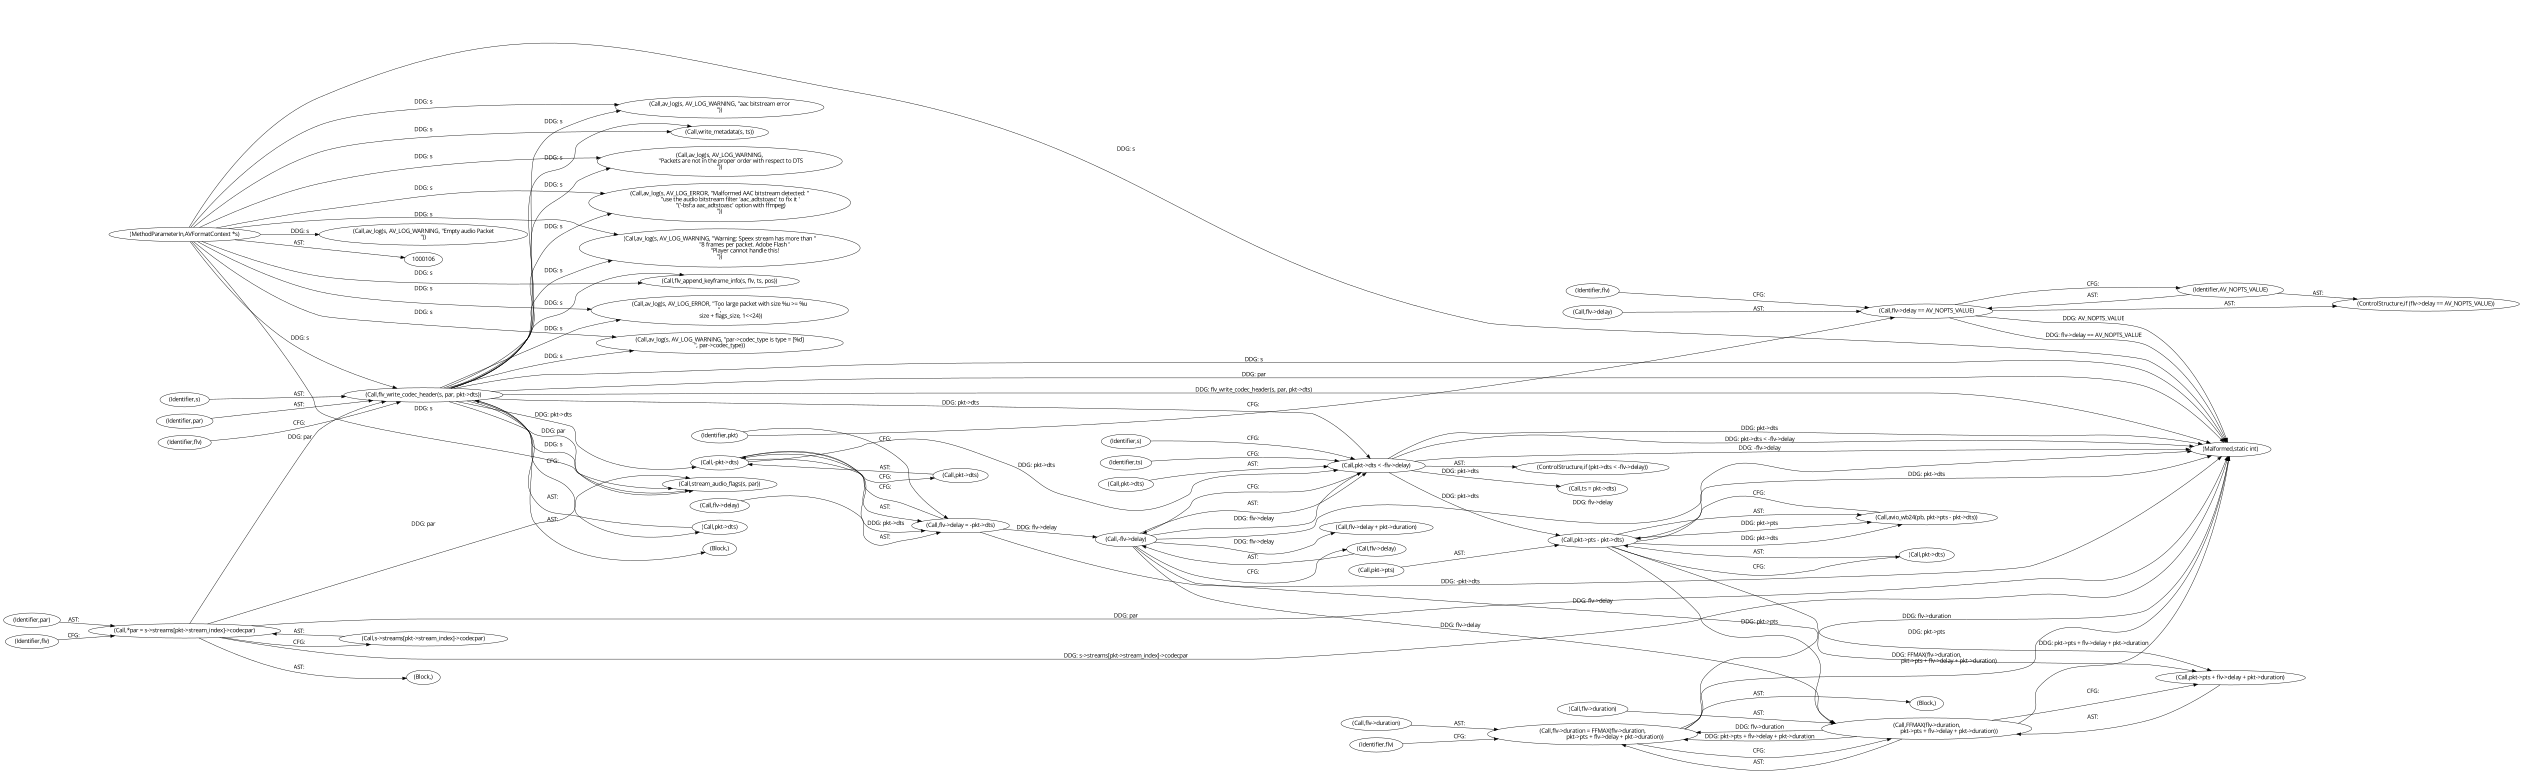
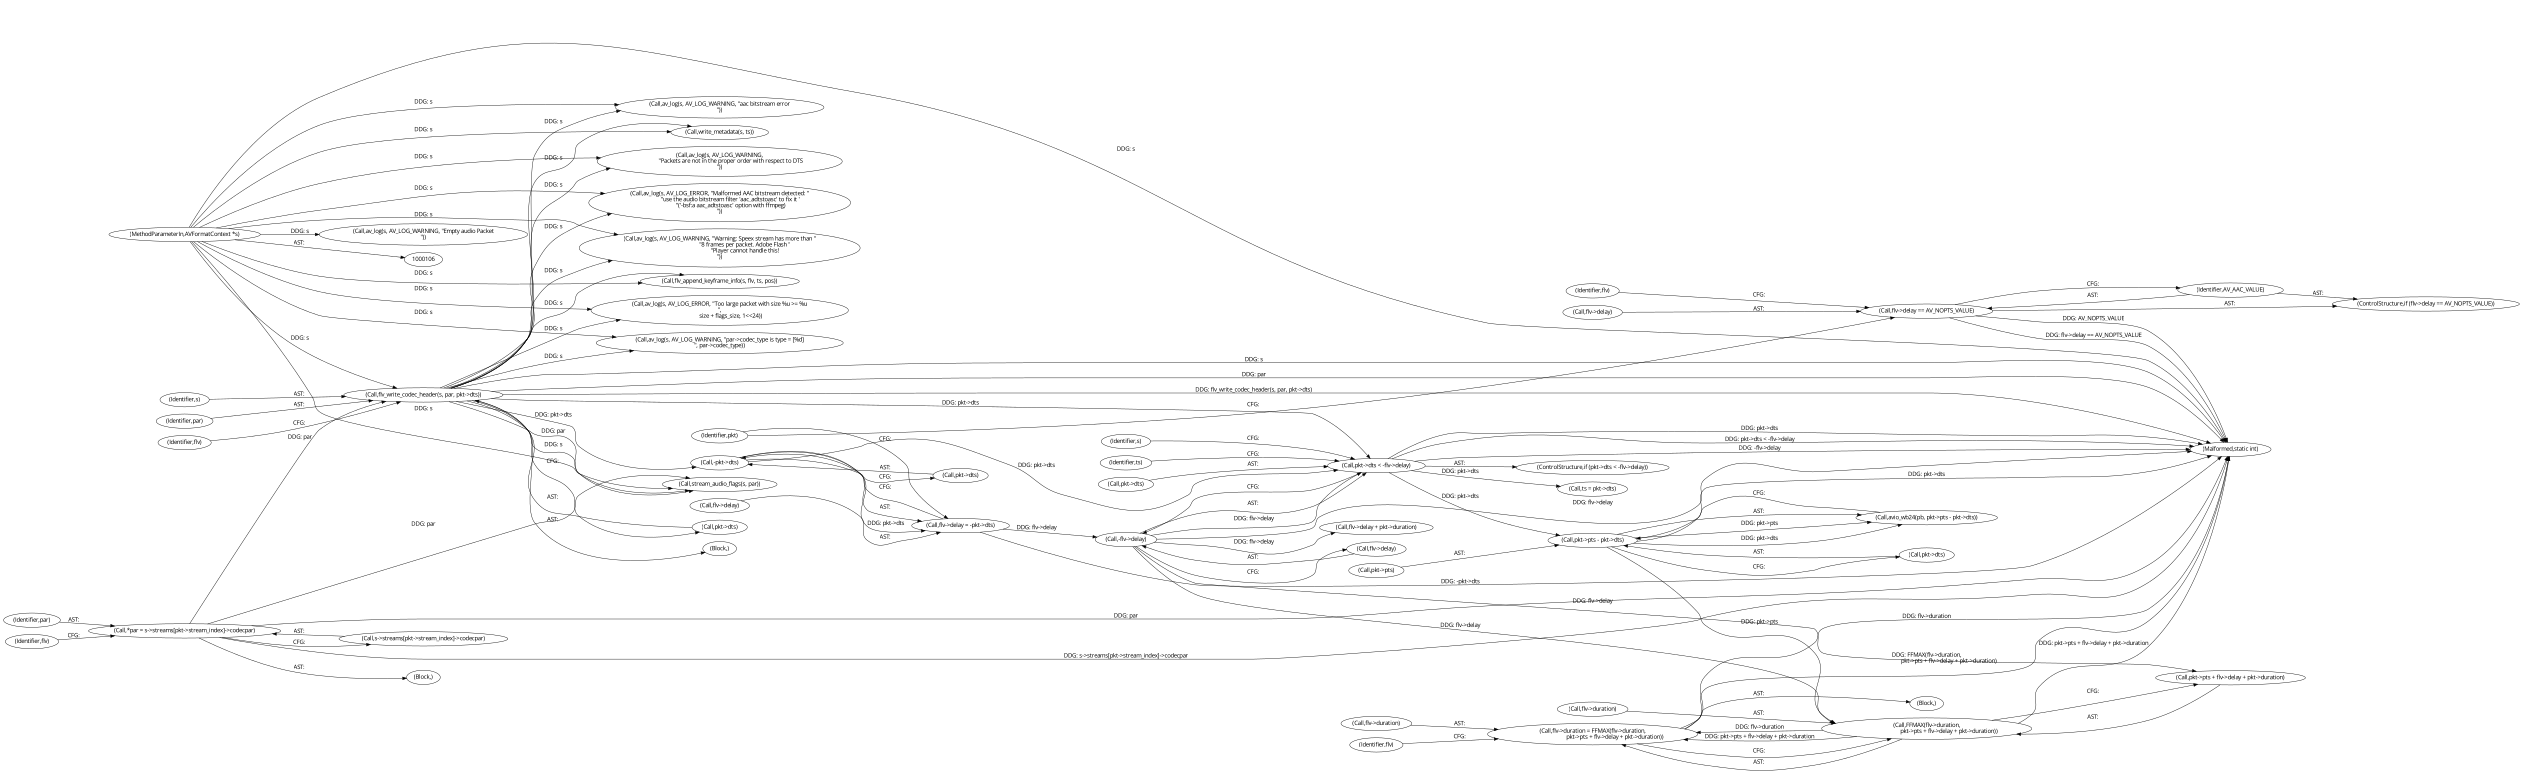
node "(Identifier,AV_NOPTS_VALUE)": label "(Identifier,AV_NOPTS_VALUE)" -> "(Identifier,AV_AAC_VALUE)"
edge "(Call,pkt->pts - pkt->dts)" -> "(Call,pkt->pts + flv->delay + pkt->duration)": removed, label "DDG: pkt->pts"
